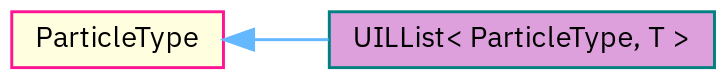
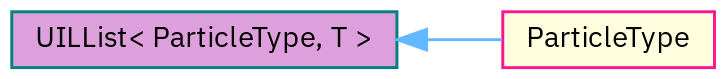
edge "UILList< ParticleType, T >" -> "ParticleType": reversed
